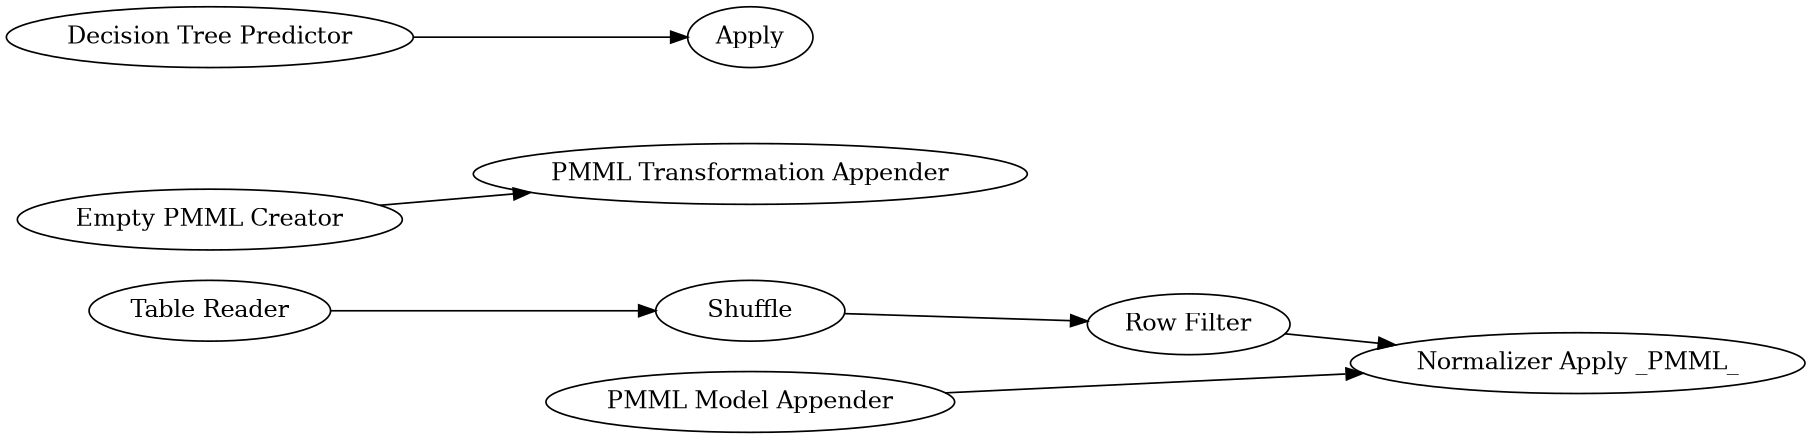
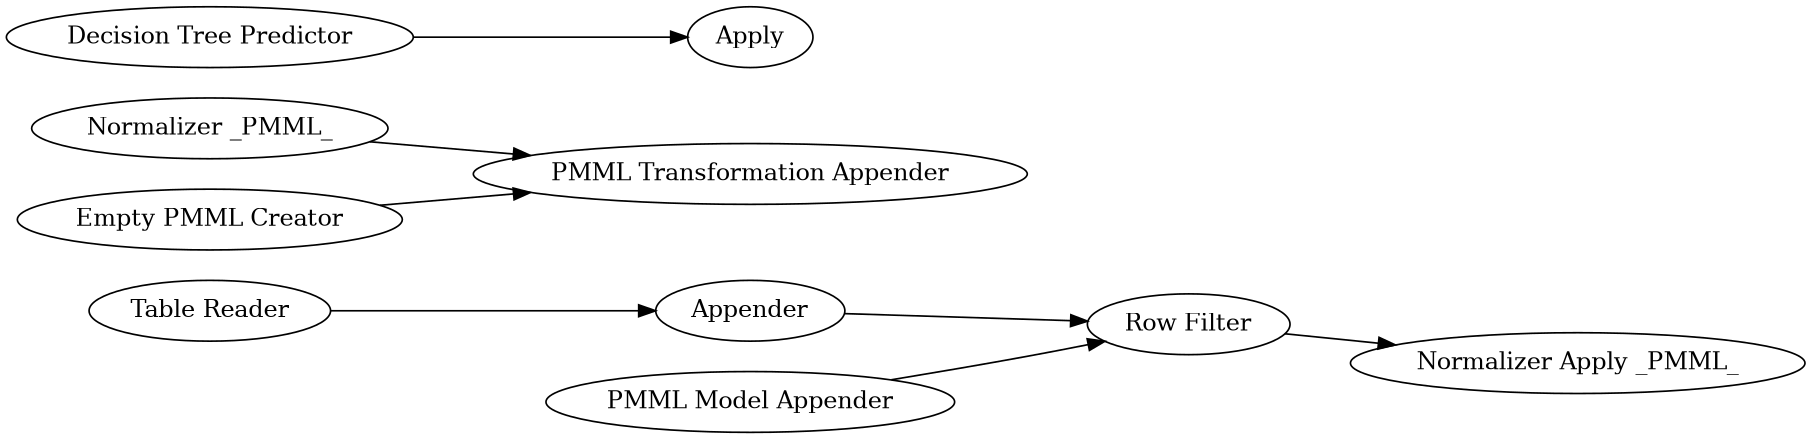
node "Normalizer _PMML_": added
node "Shuffle": label "Shuffle" -> "Appender"
edge "PMML Model Appender" -> "Normalizer Apply _PMML_": now "PMML Model Appender" -> "Row Filter"
